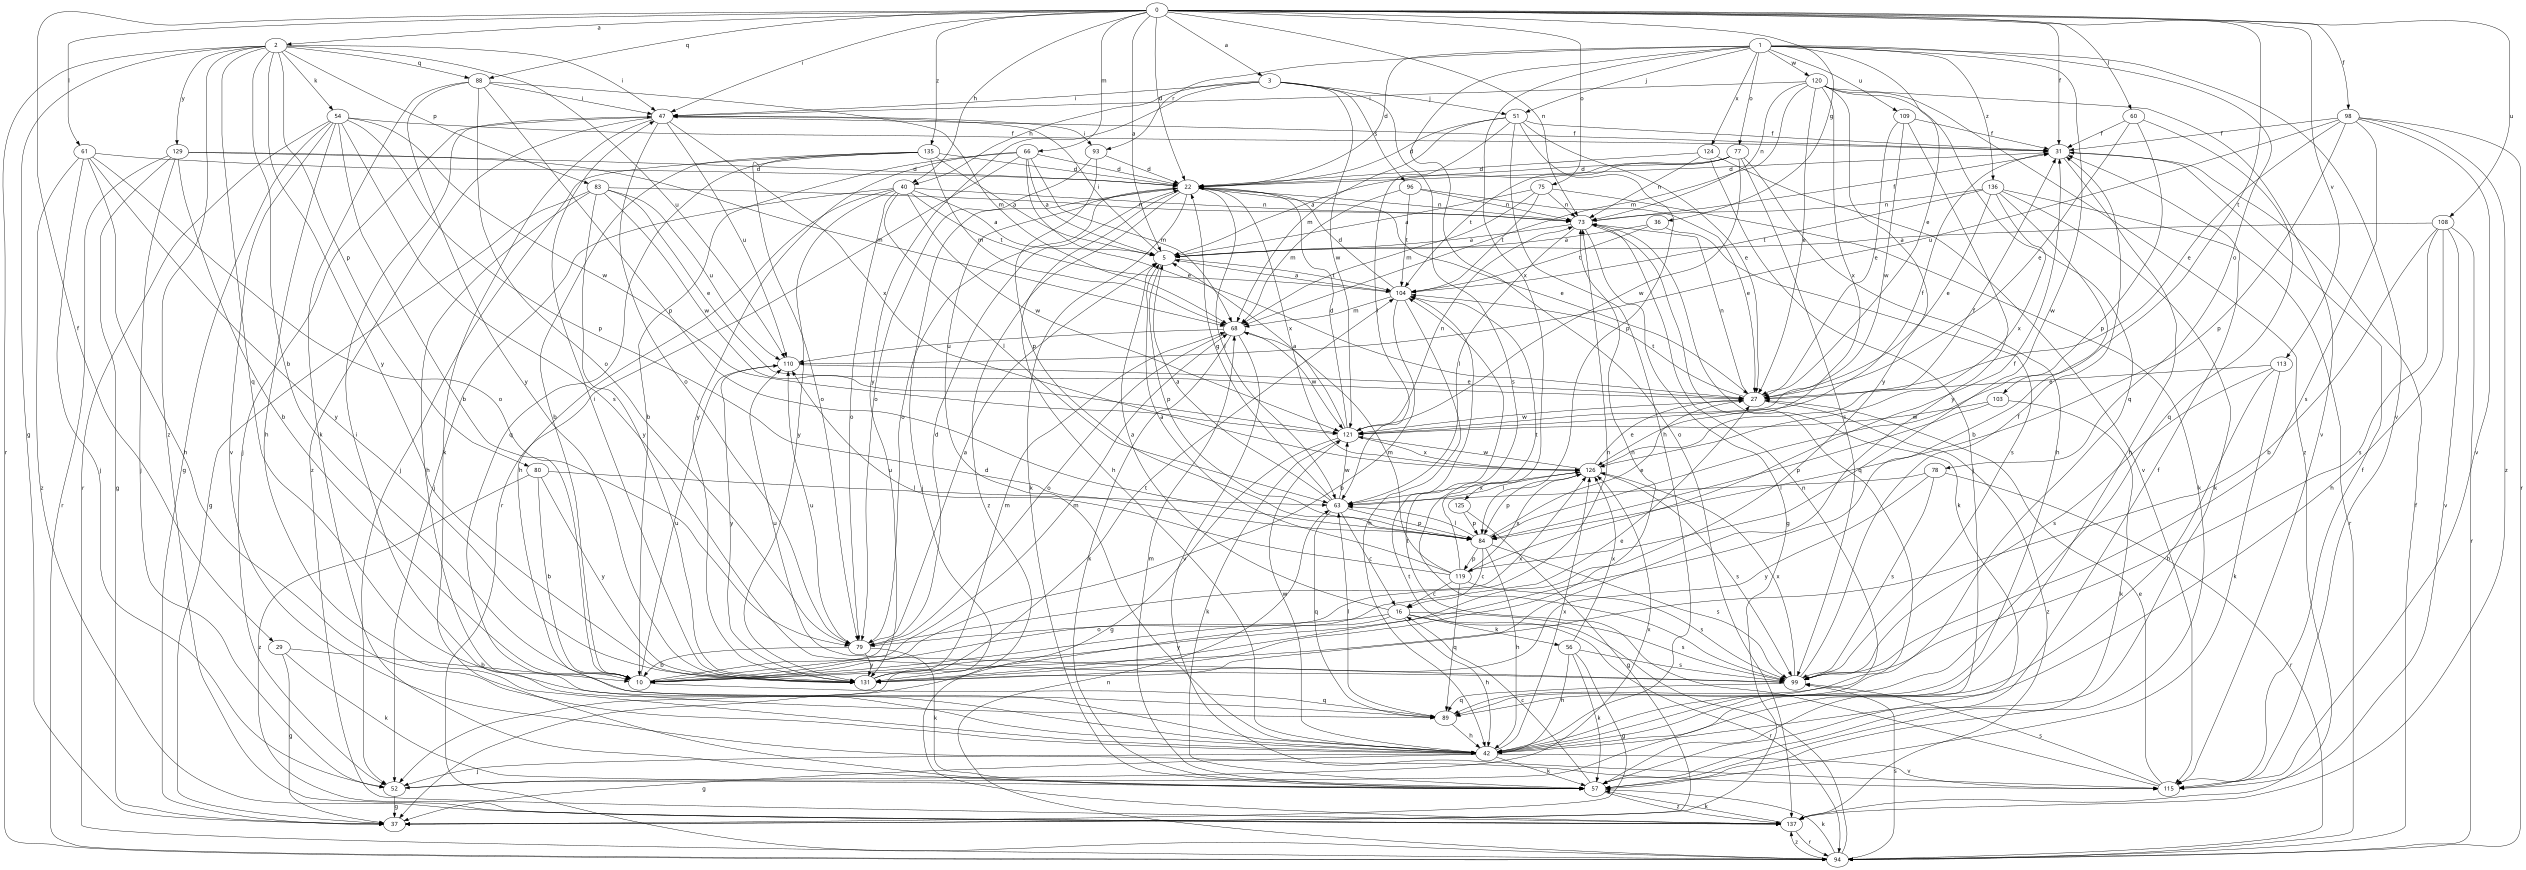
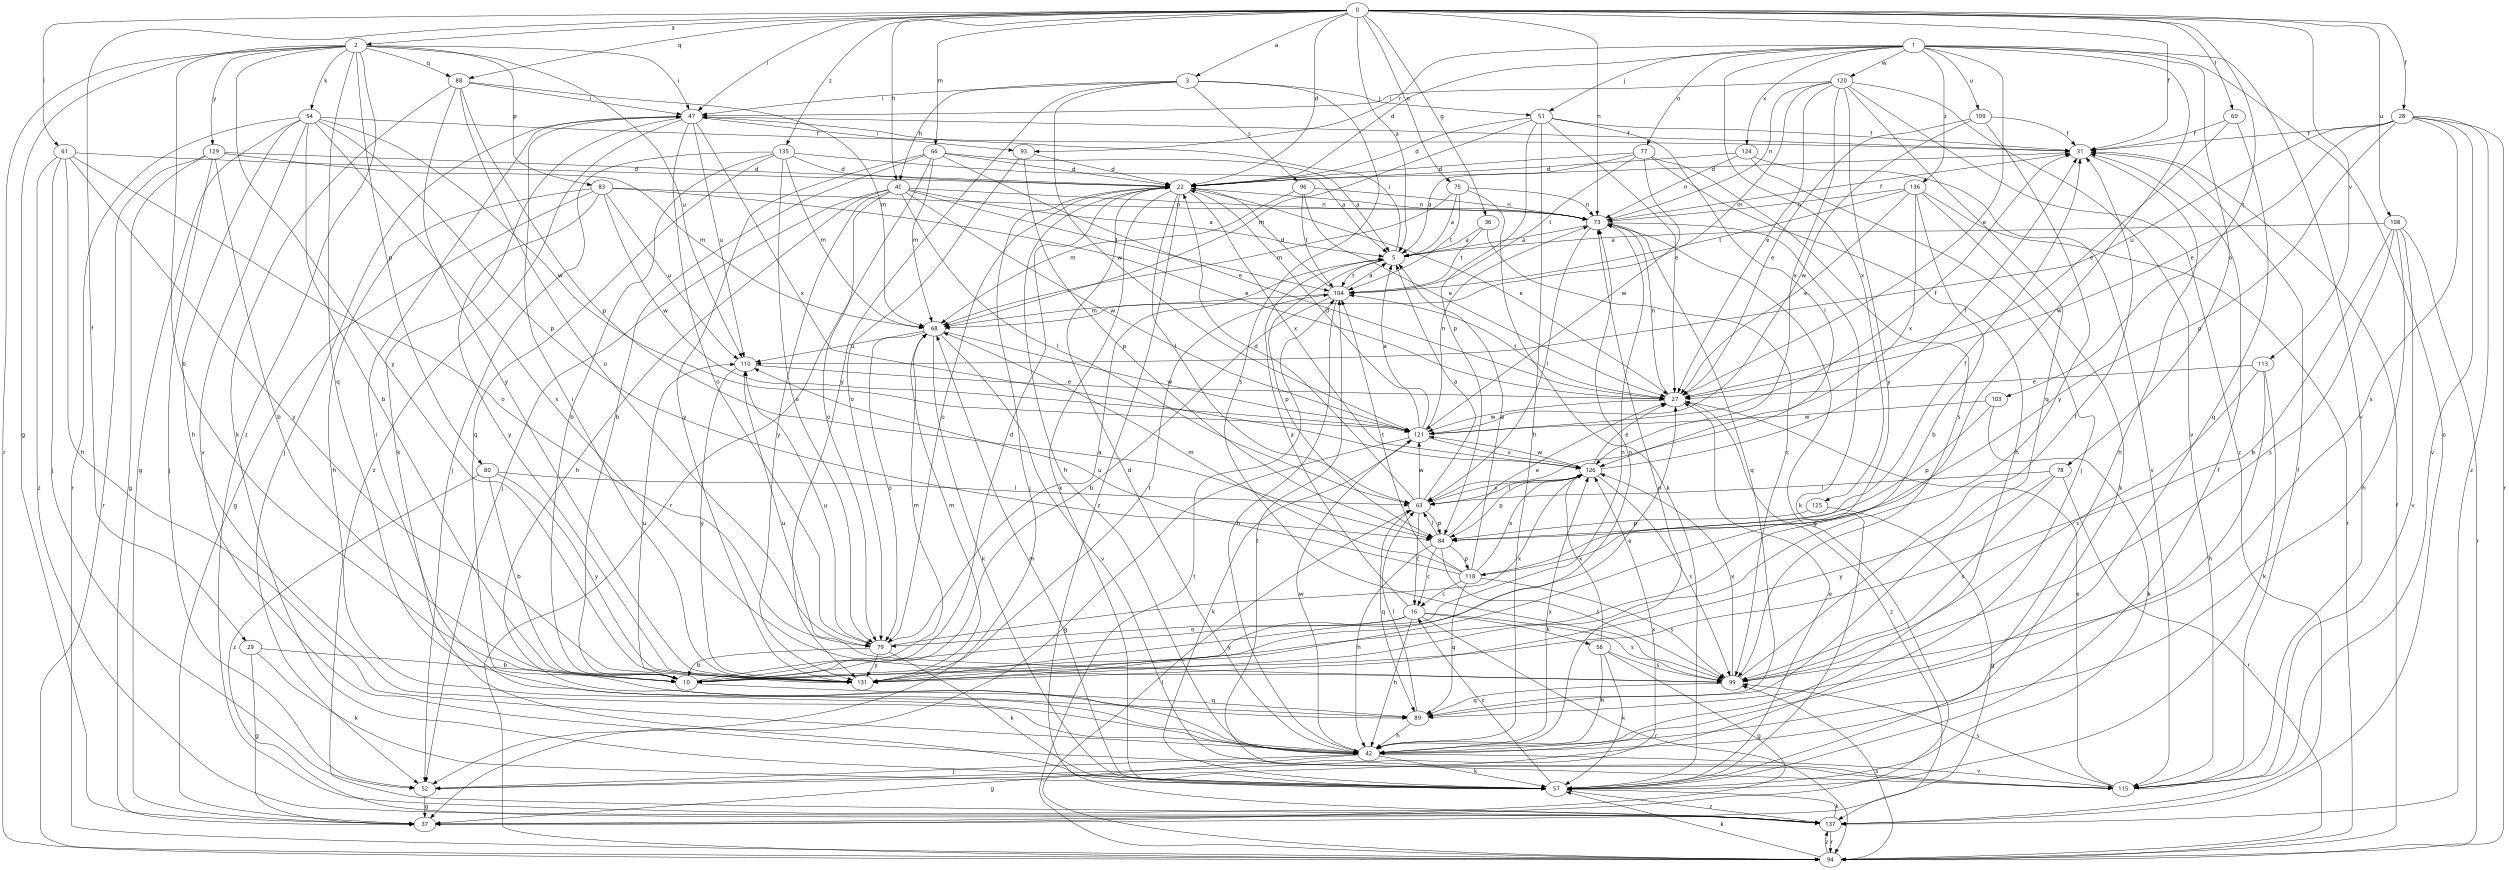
node "98": label "98" -> "28"
edge "63" -> "22": label "g" -> "d"
edge "31" -> "115": reversed
edge "60" -> "84": removed, label "p"
node "119": label "119" -> "118"
edge "57" -> "27": added, label "e"
edge "94" -> "63": label "n" -> "l"
